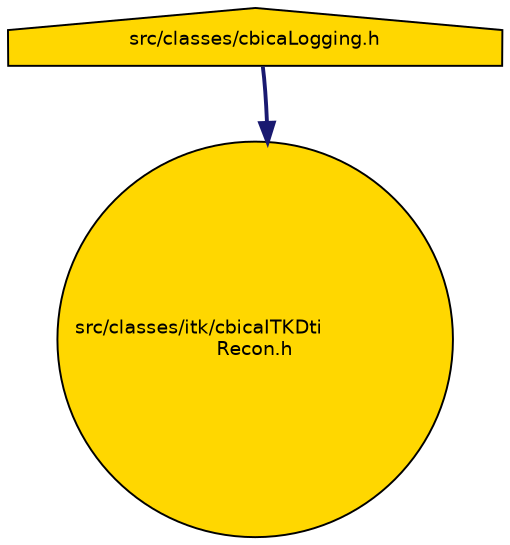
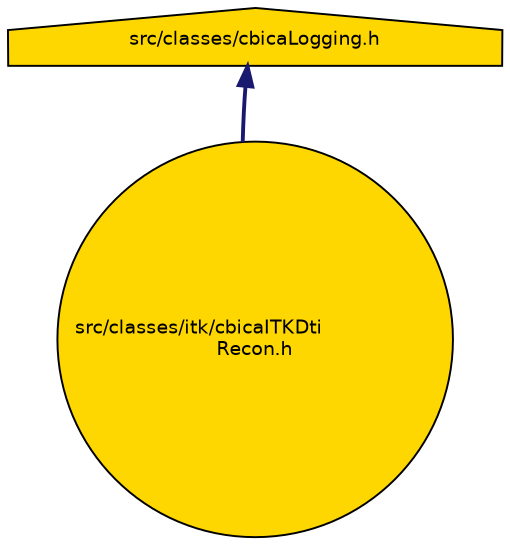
edge "src/classes/cbicaLogging.h" -> "src/classes/itk/cbicaITKDti Recon.h": reversed
